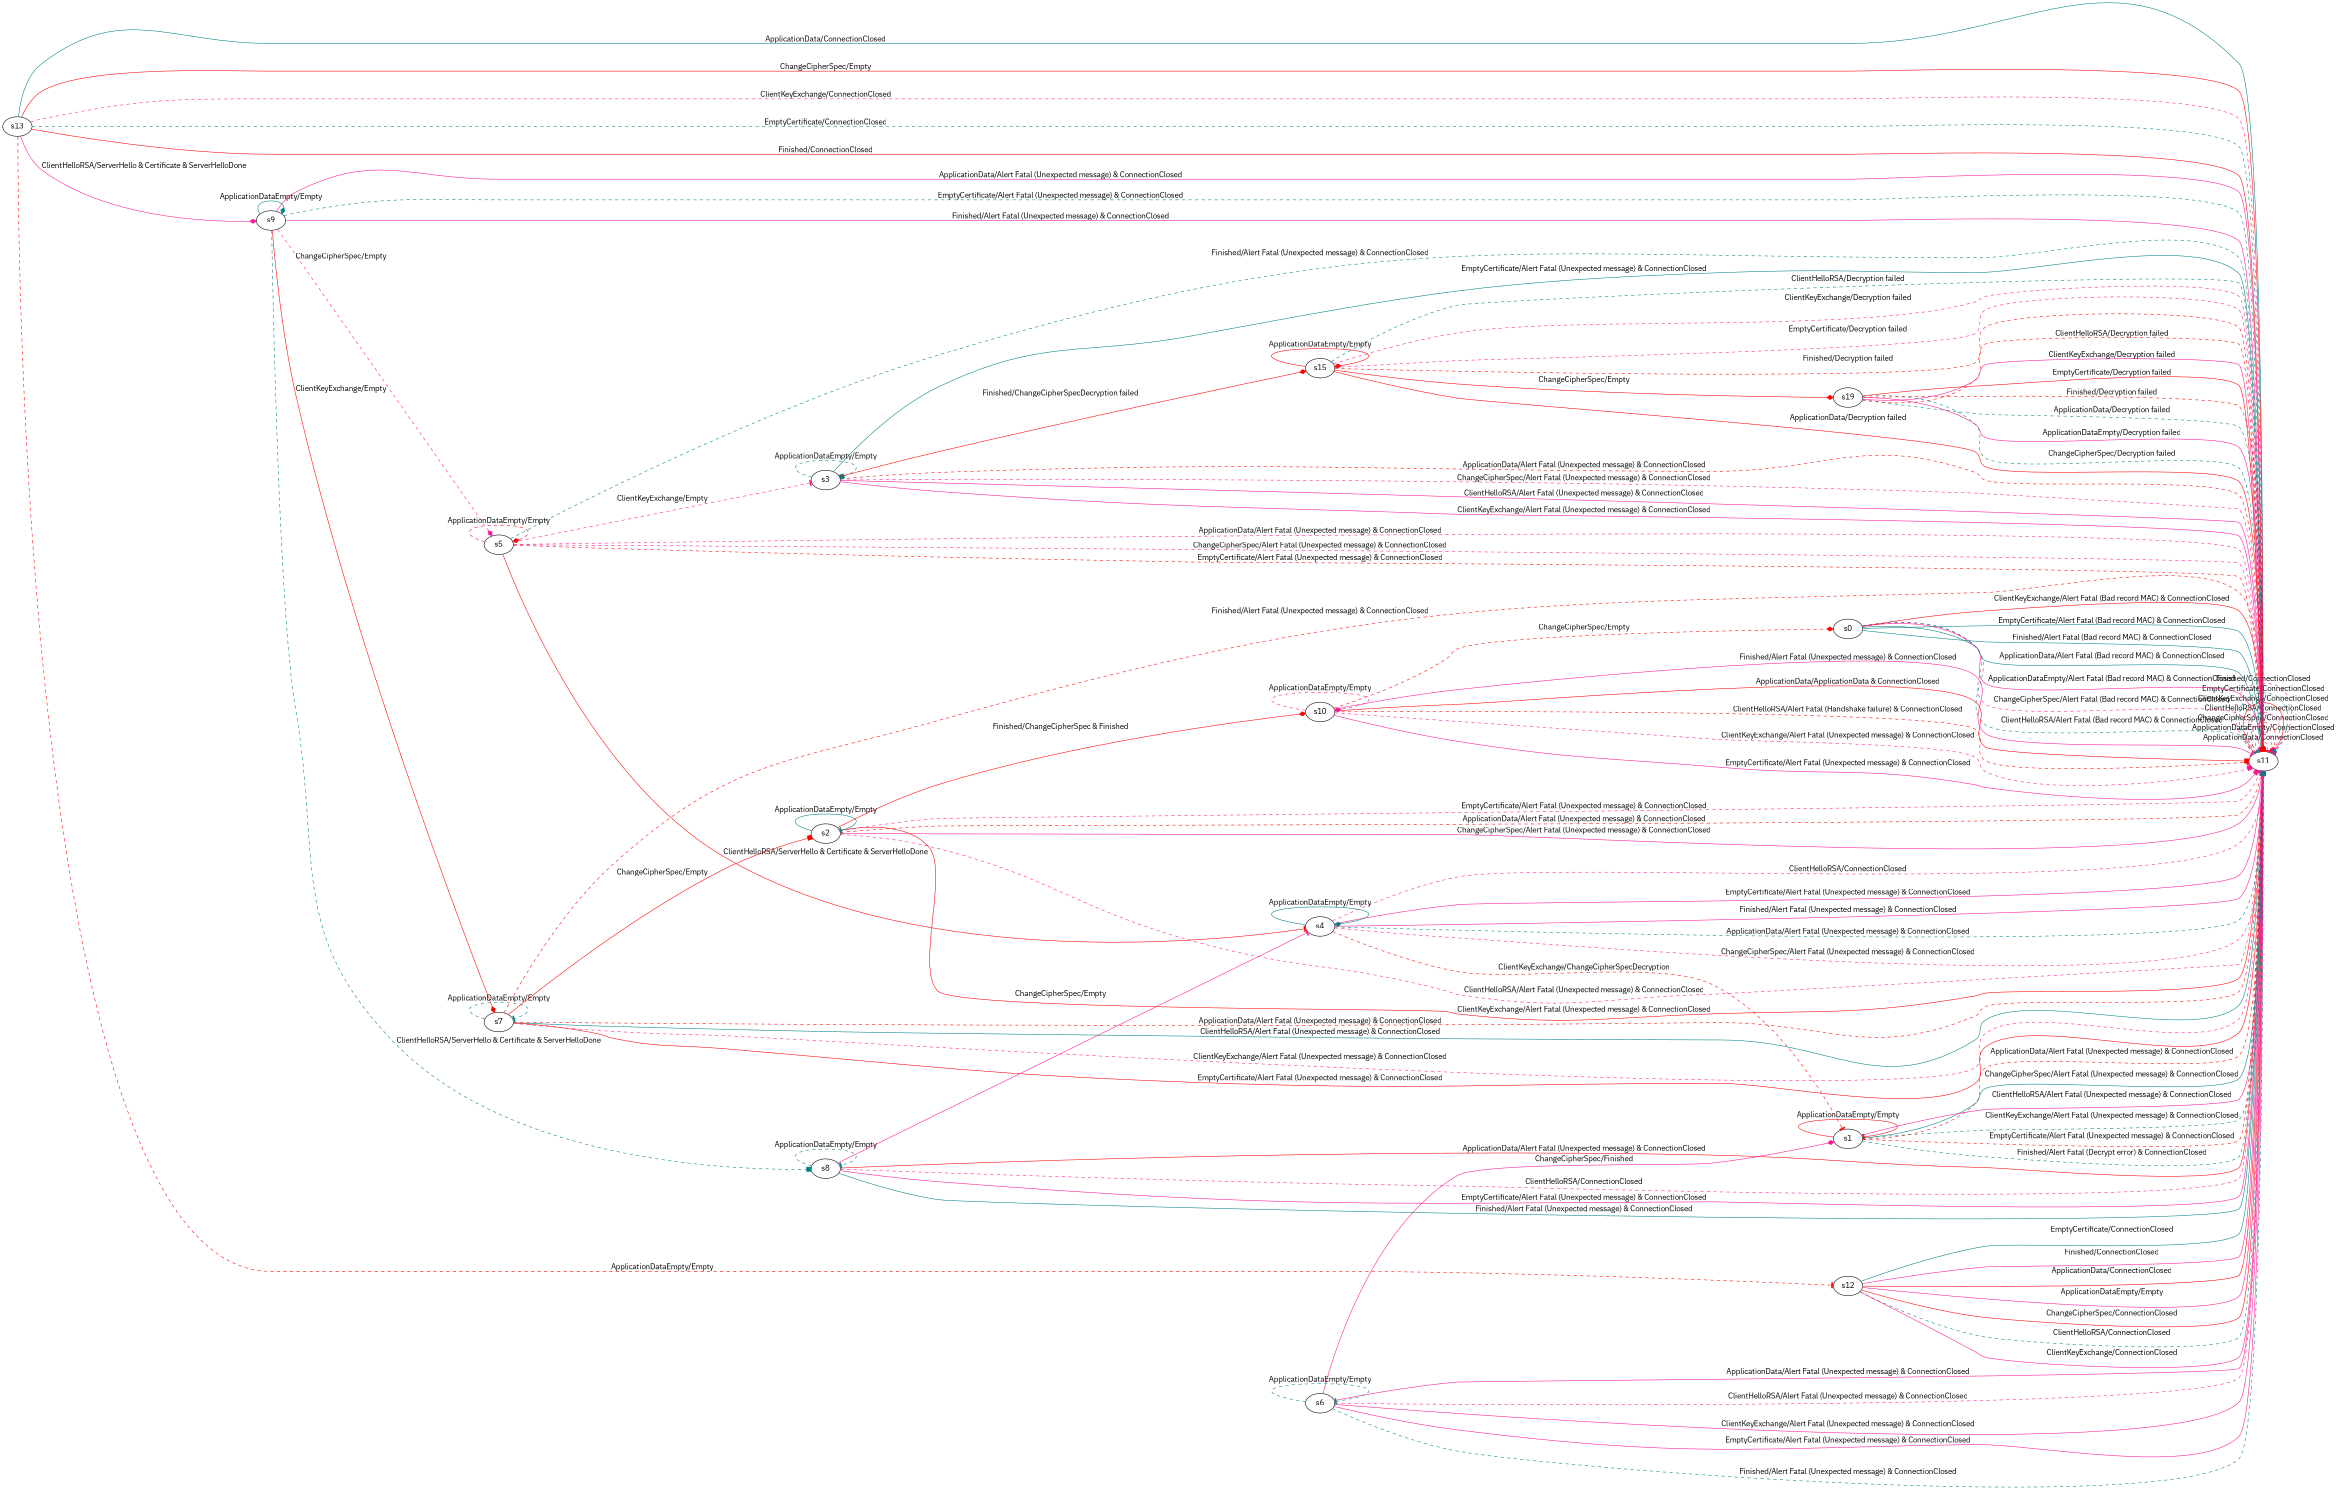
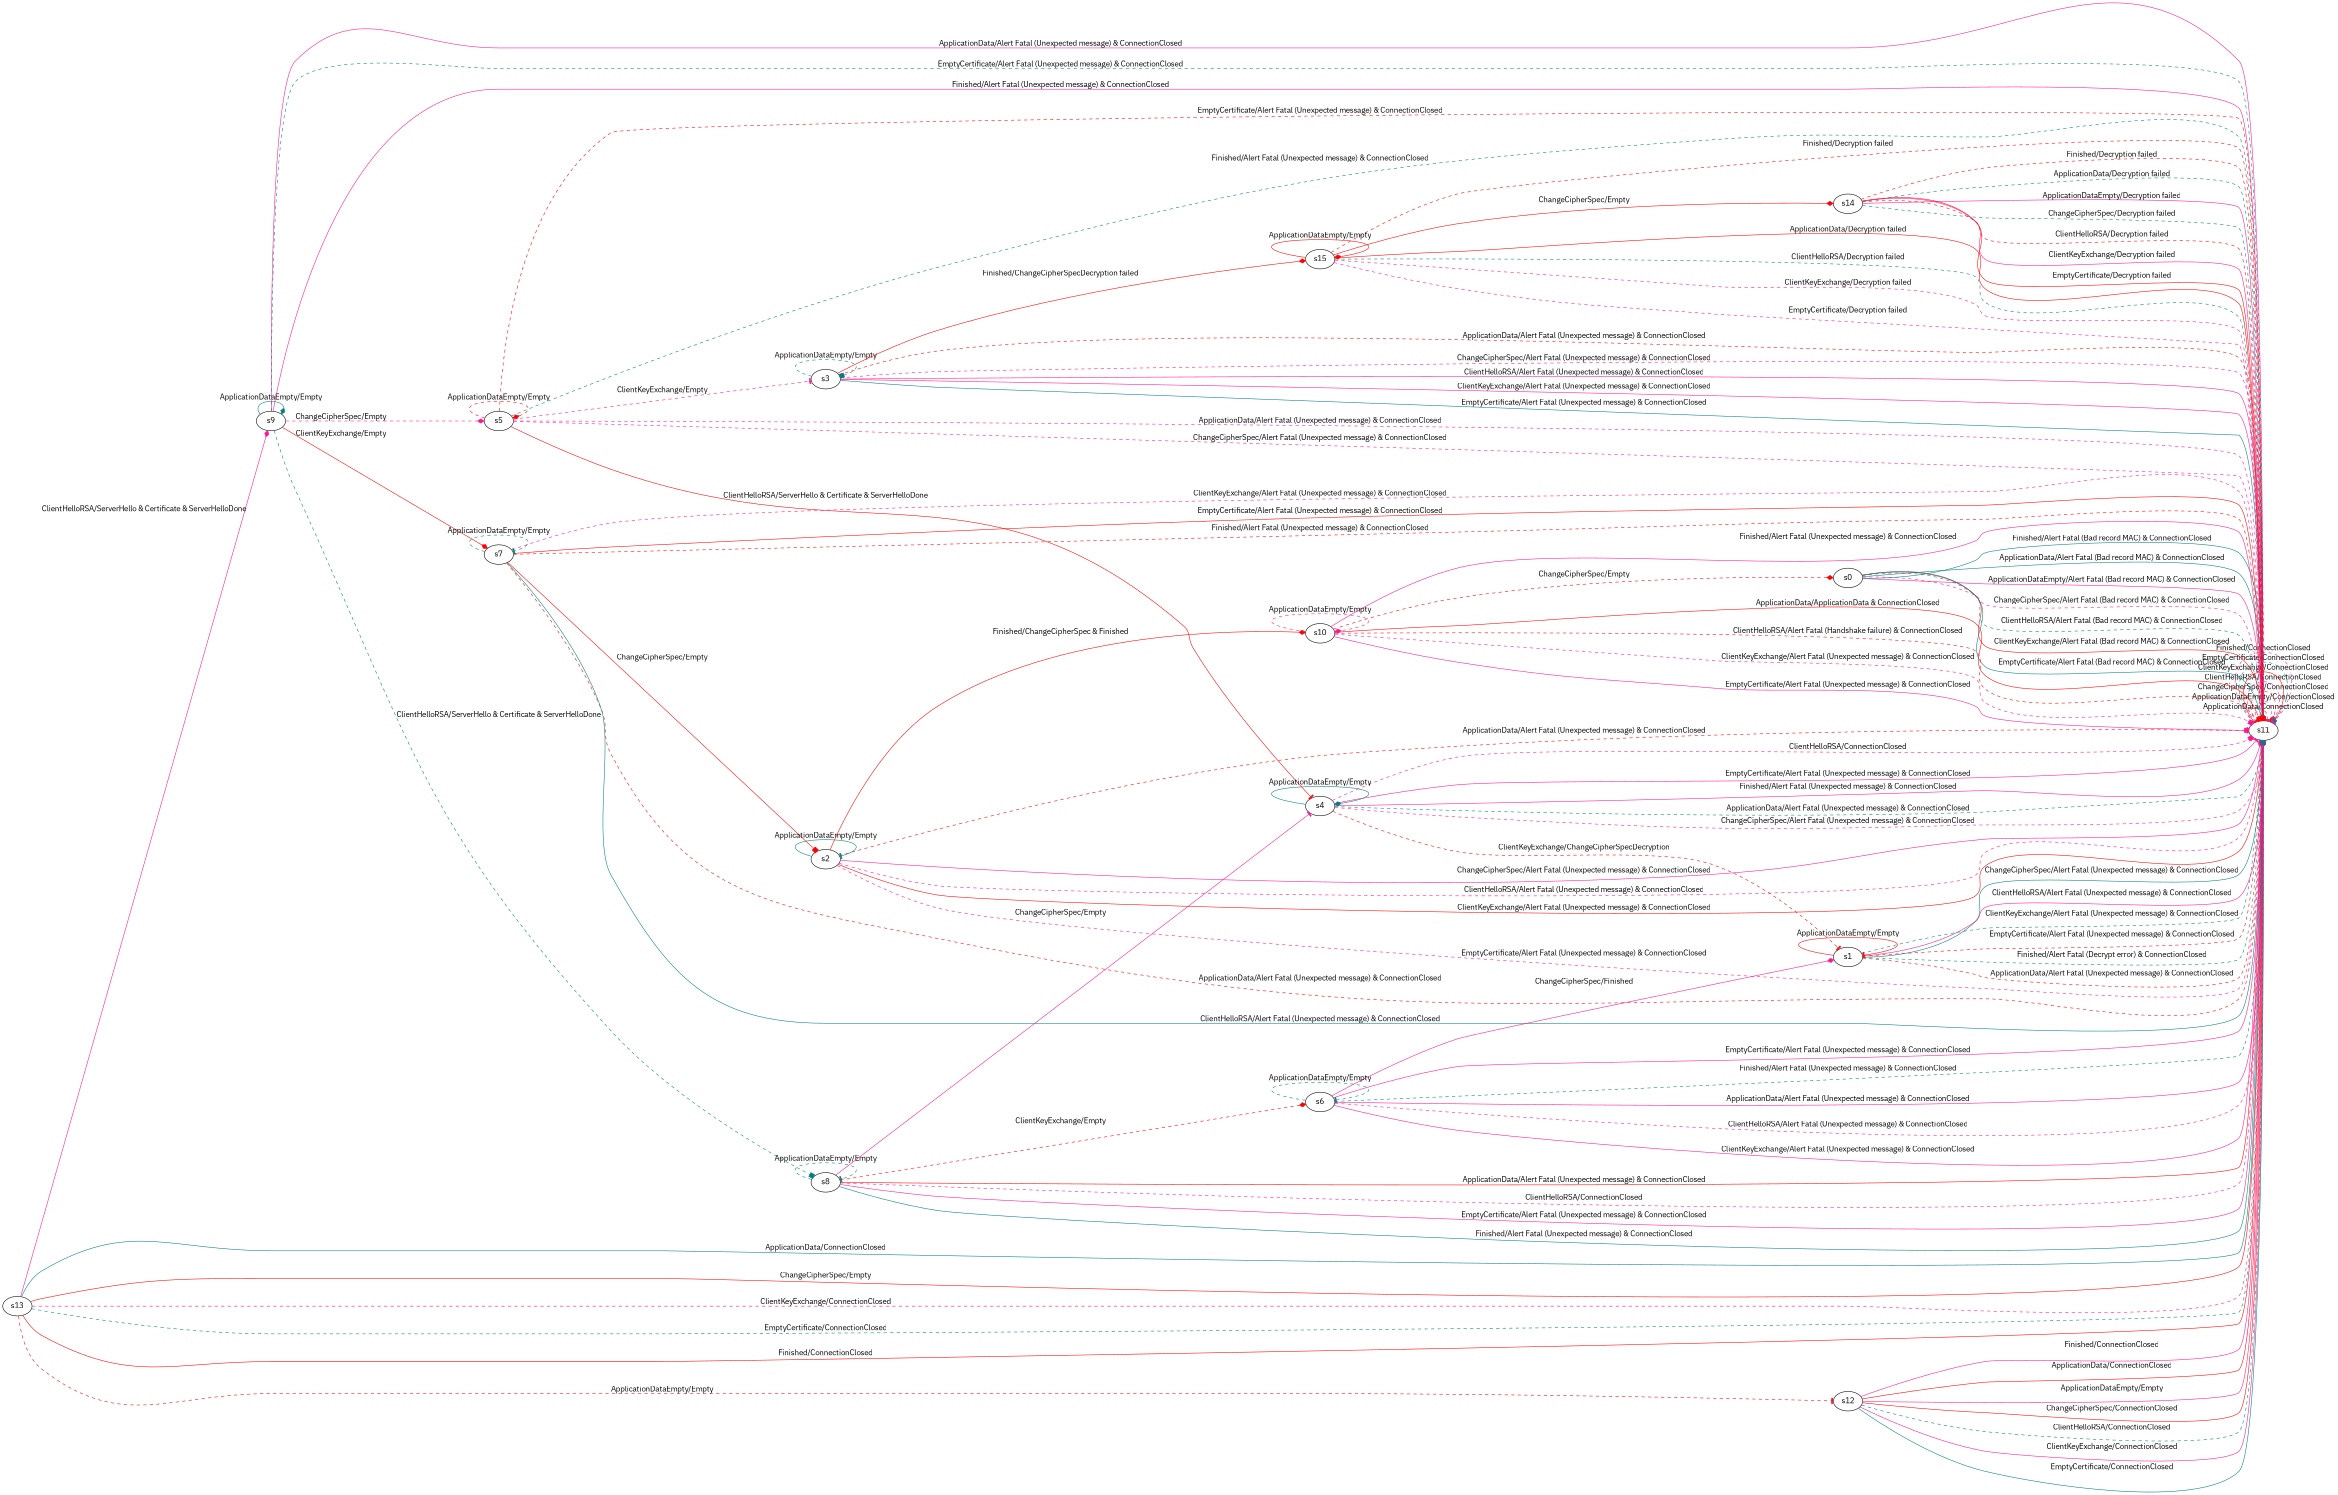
node "s19": label "s19" -> "s14"
edge "s8" -> "s6": added, label "ClientKeyExchange/Empty"
